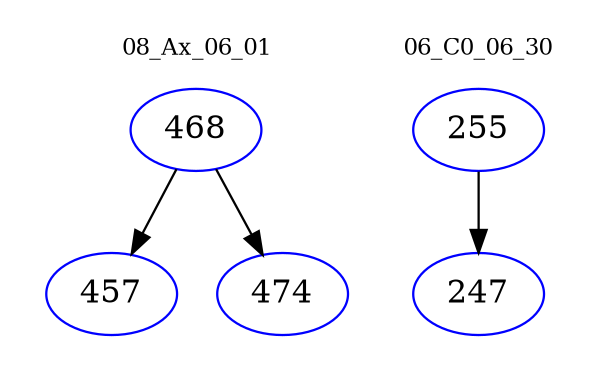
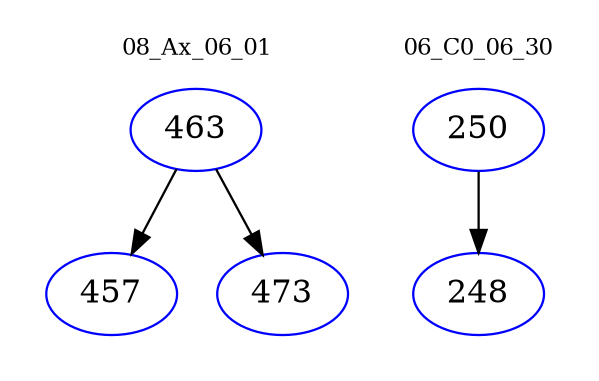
node "468": label "468" -> "463"
node "255": label "255" -> "250"
node "474": label "474" -> "473"
node "247": label "247" -> "248"
